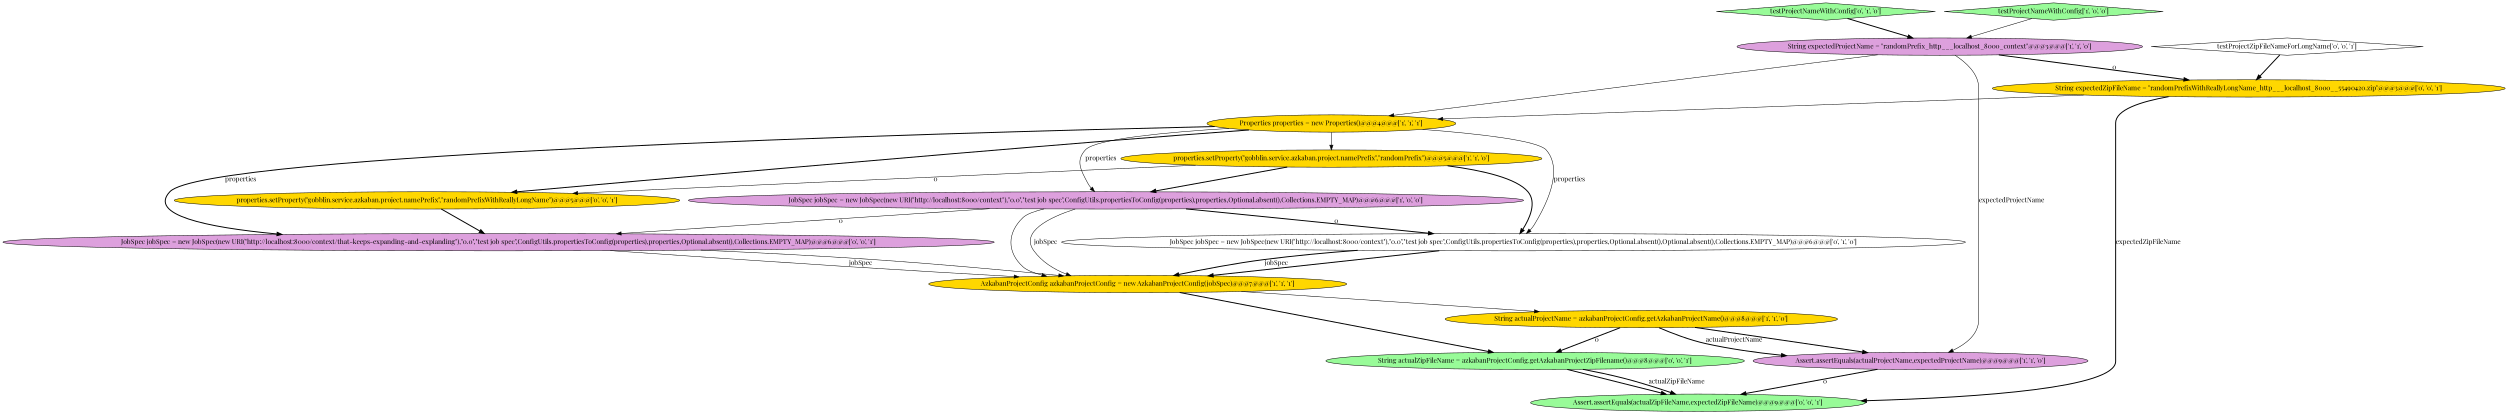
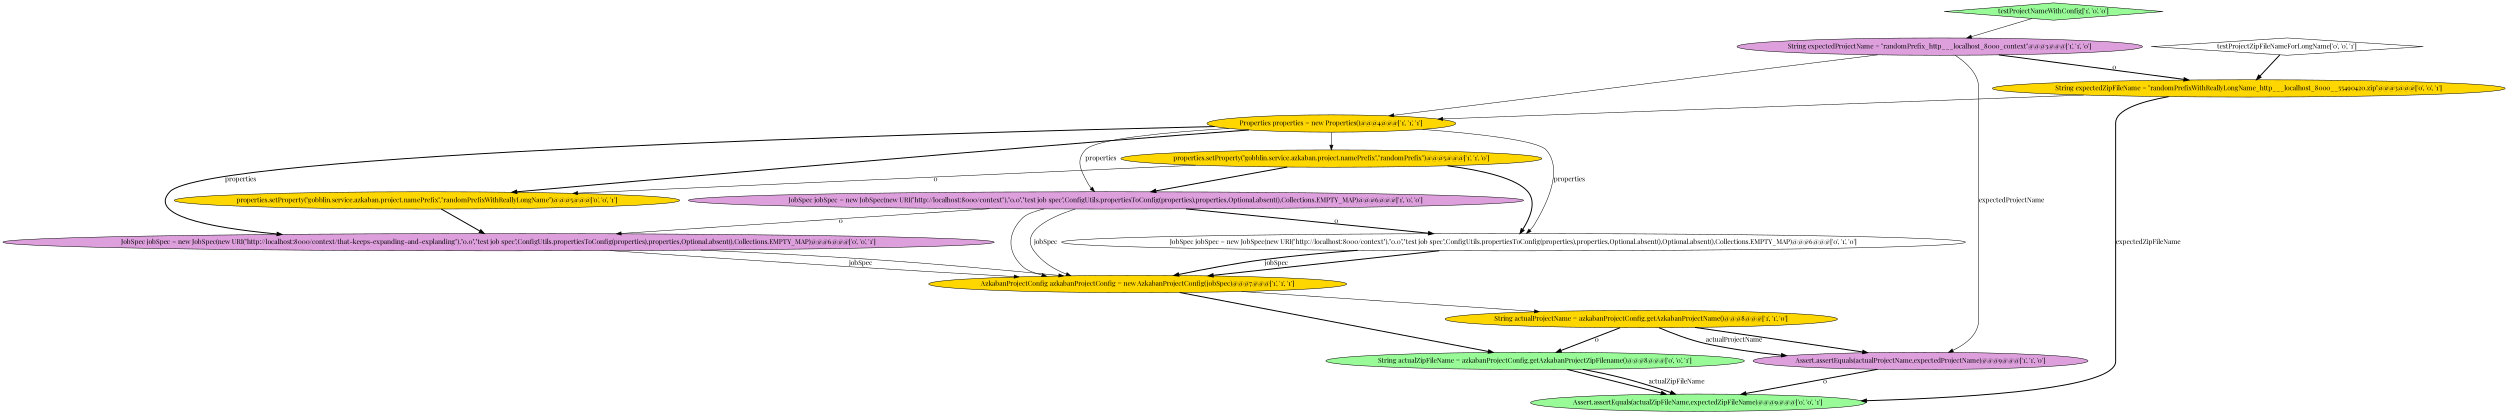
node "testProjectNameWithConfig['0', '1', '0']": removed
